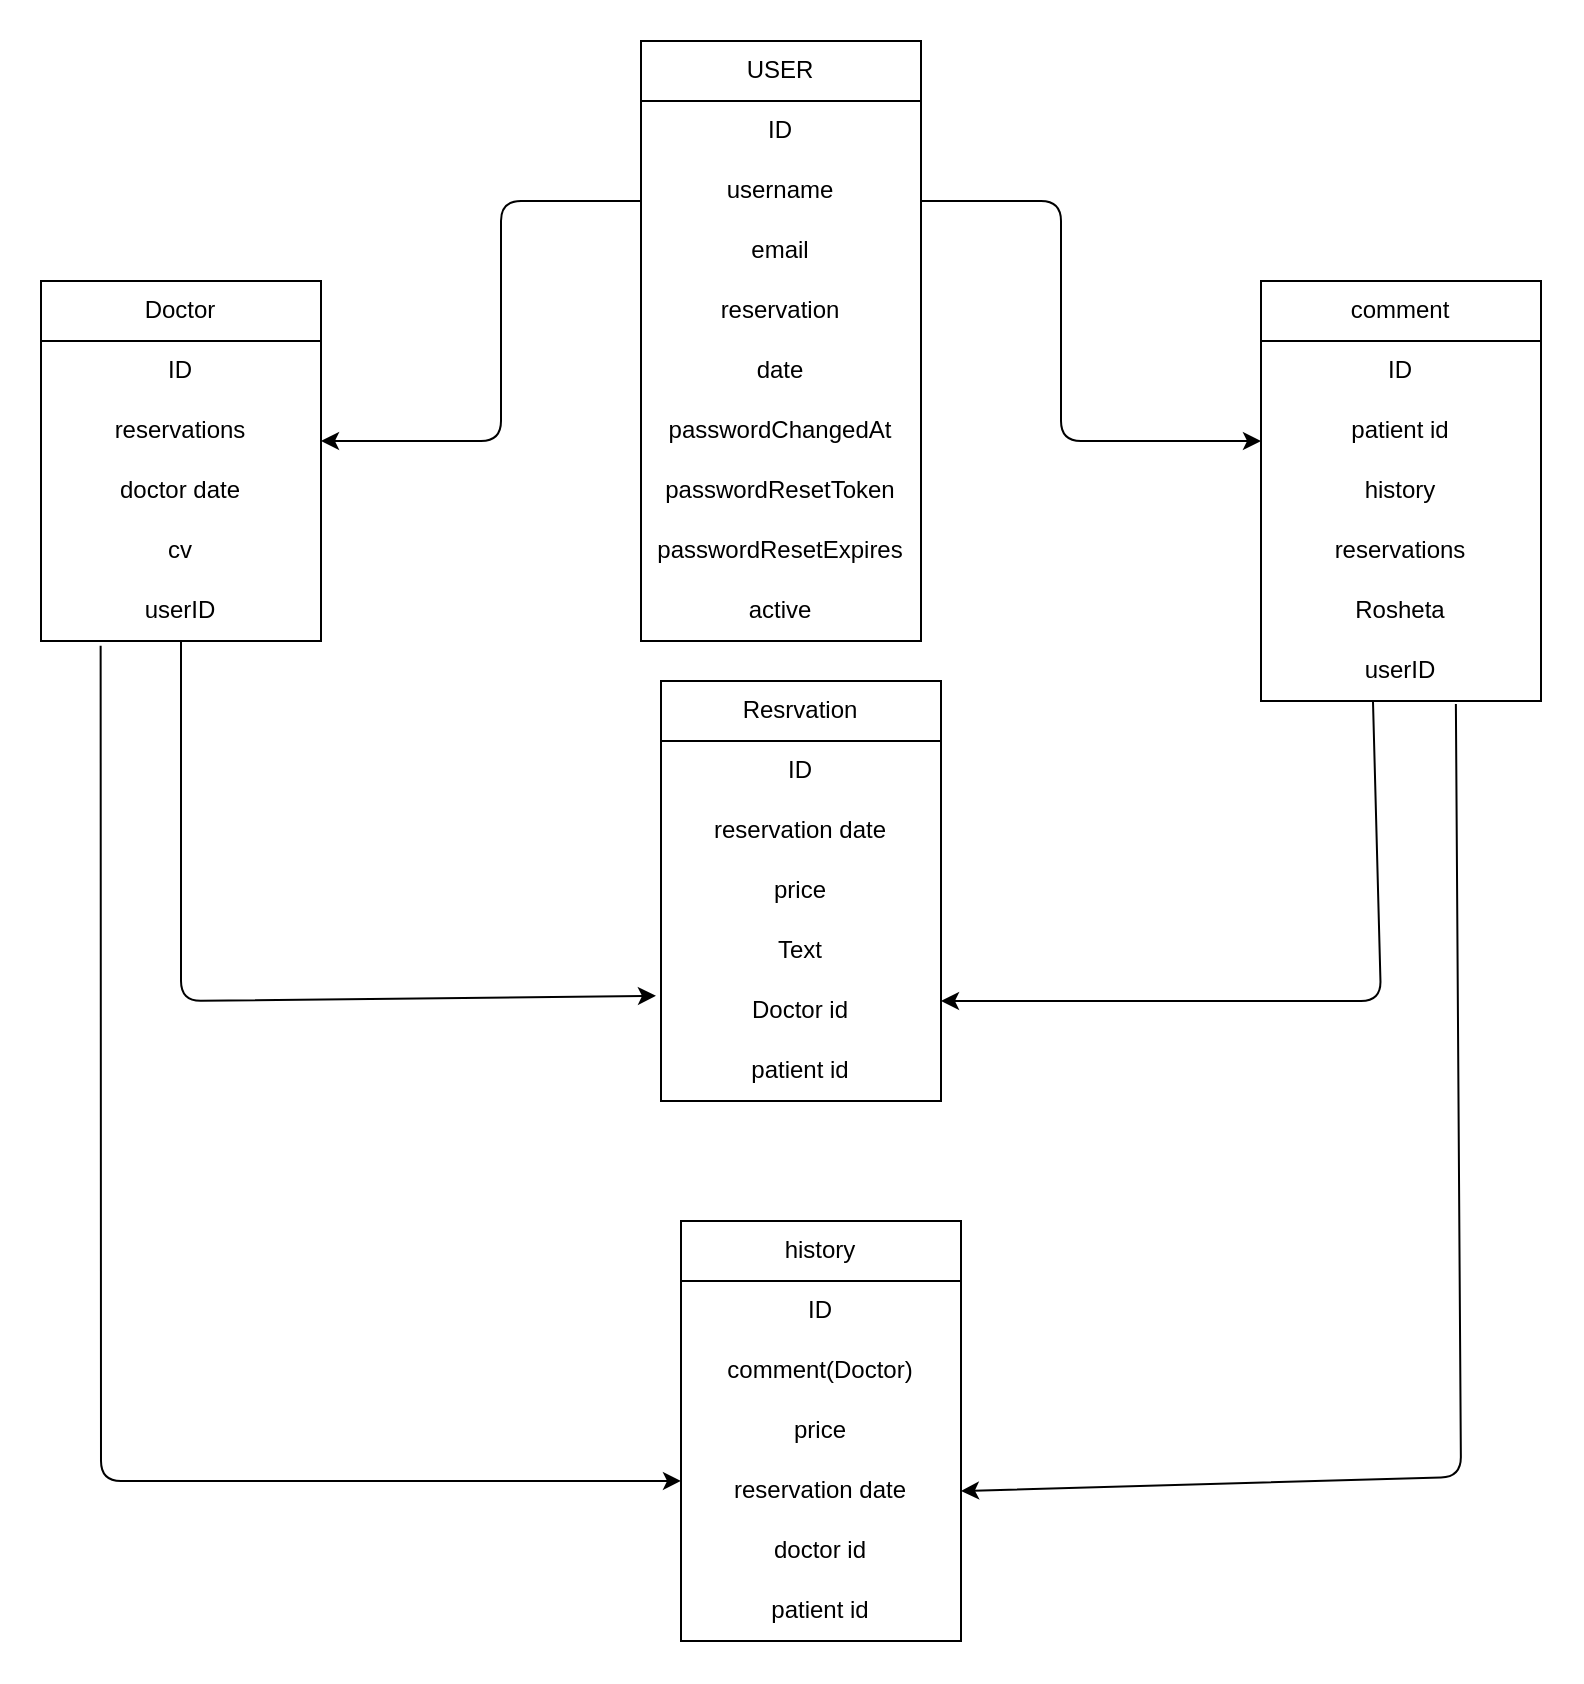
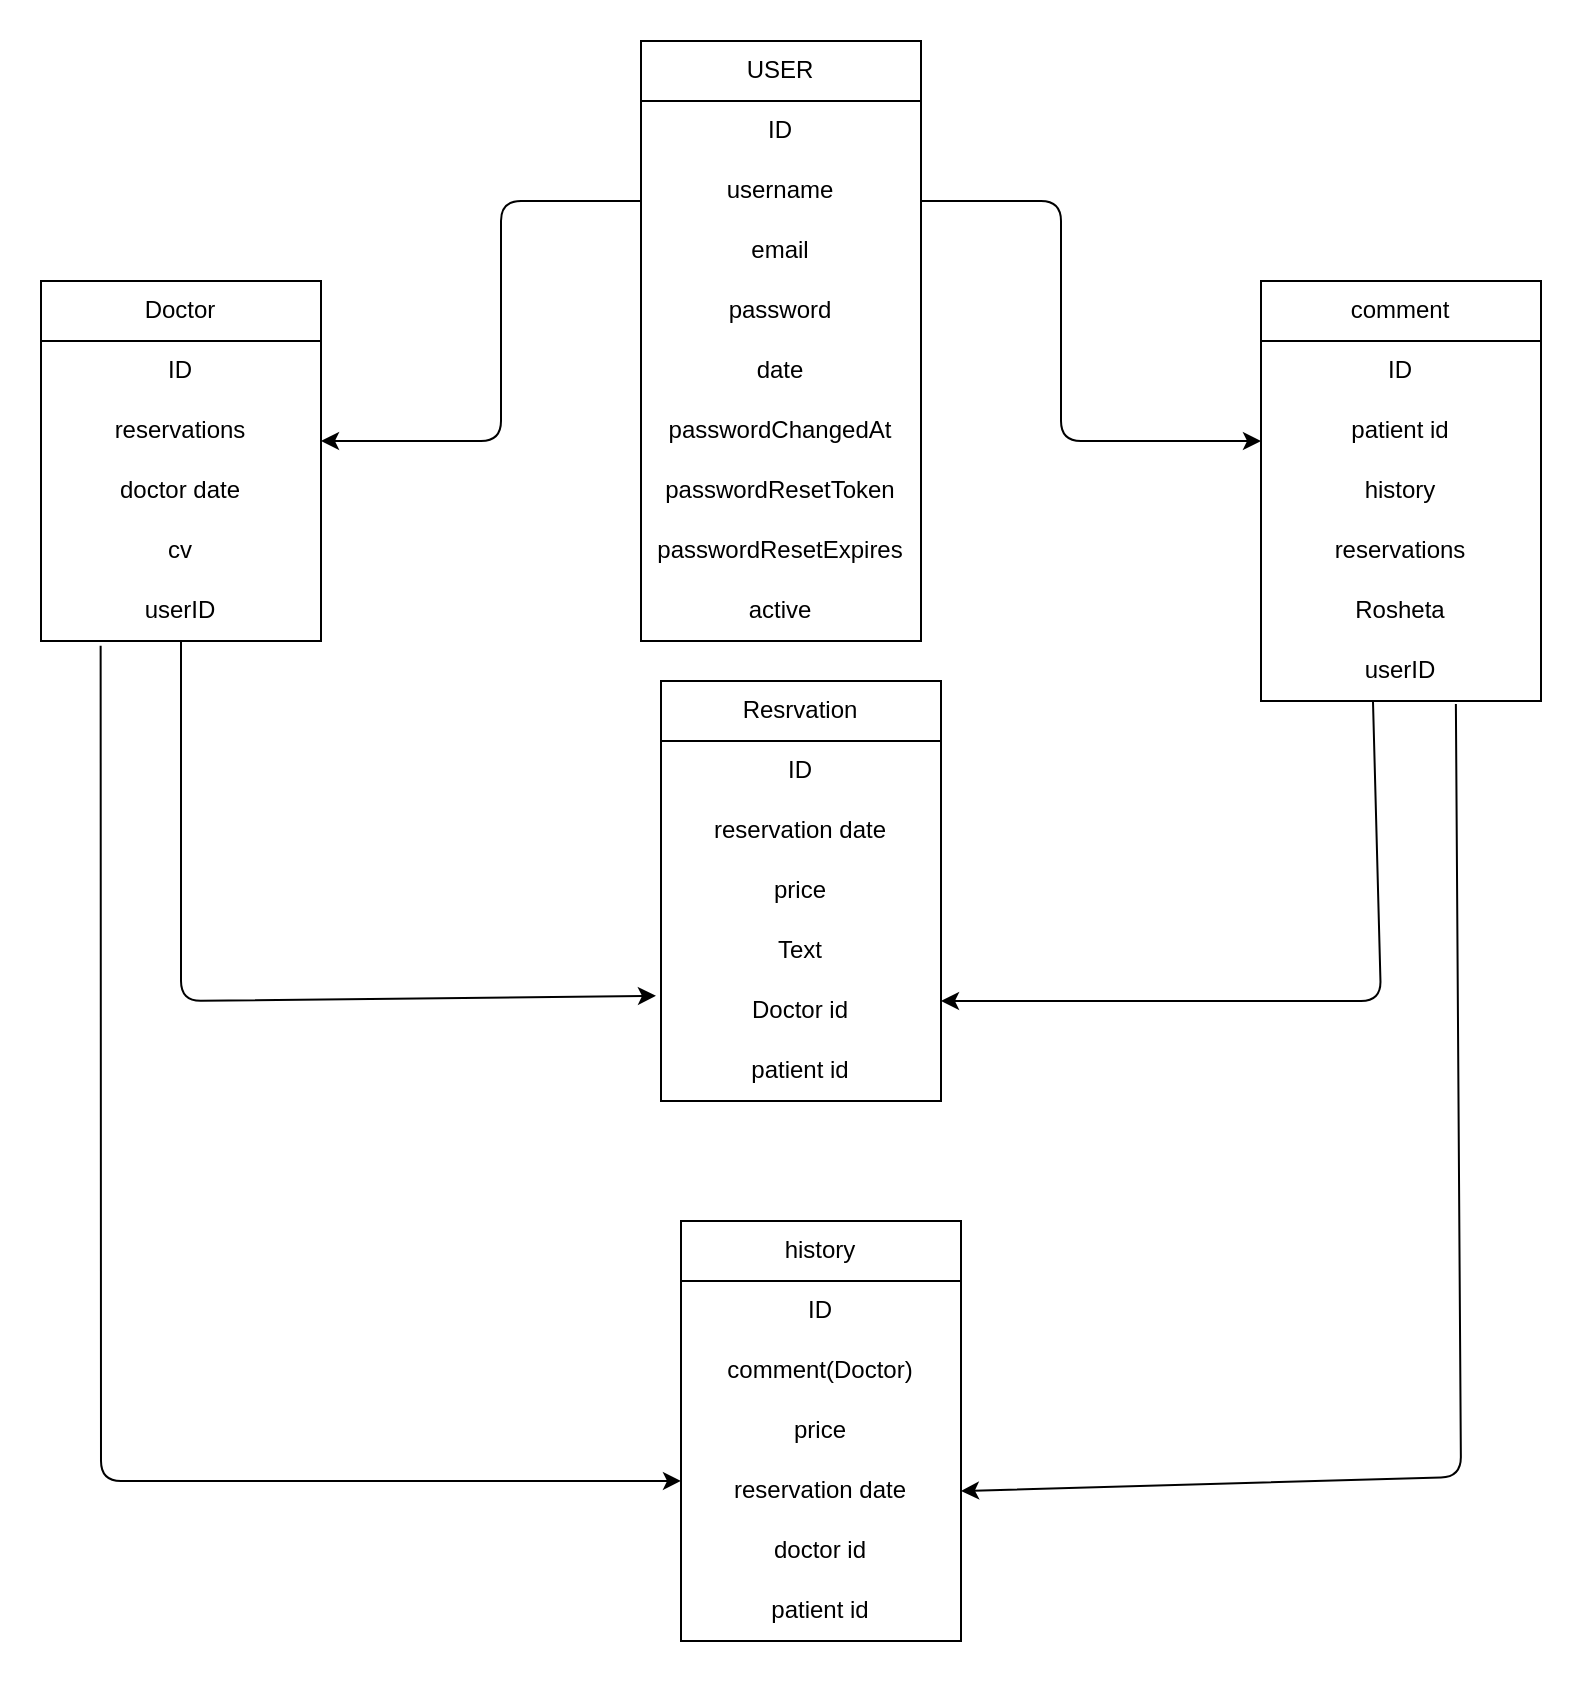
node "reservation": label "reservation" -> "password"
